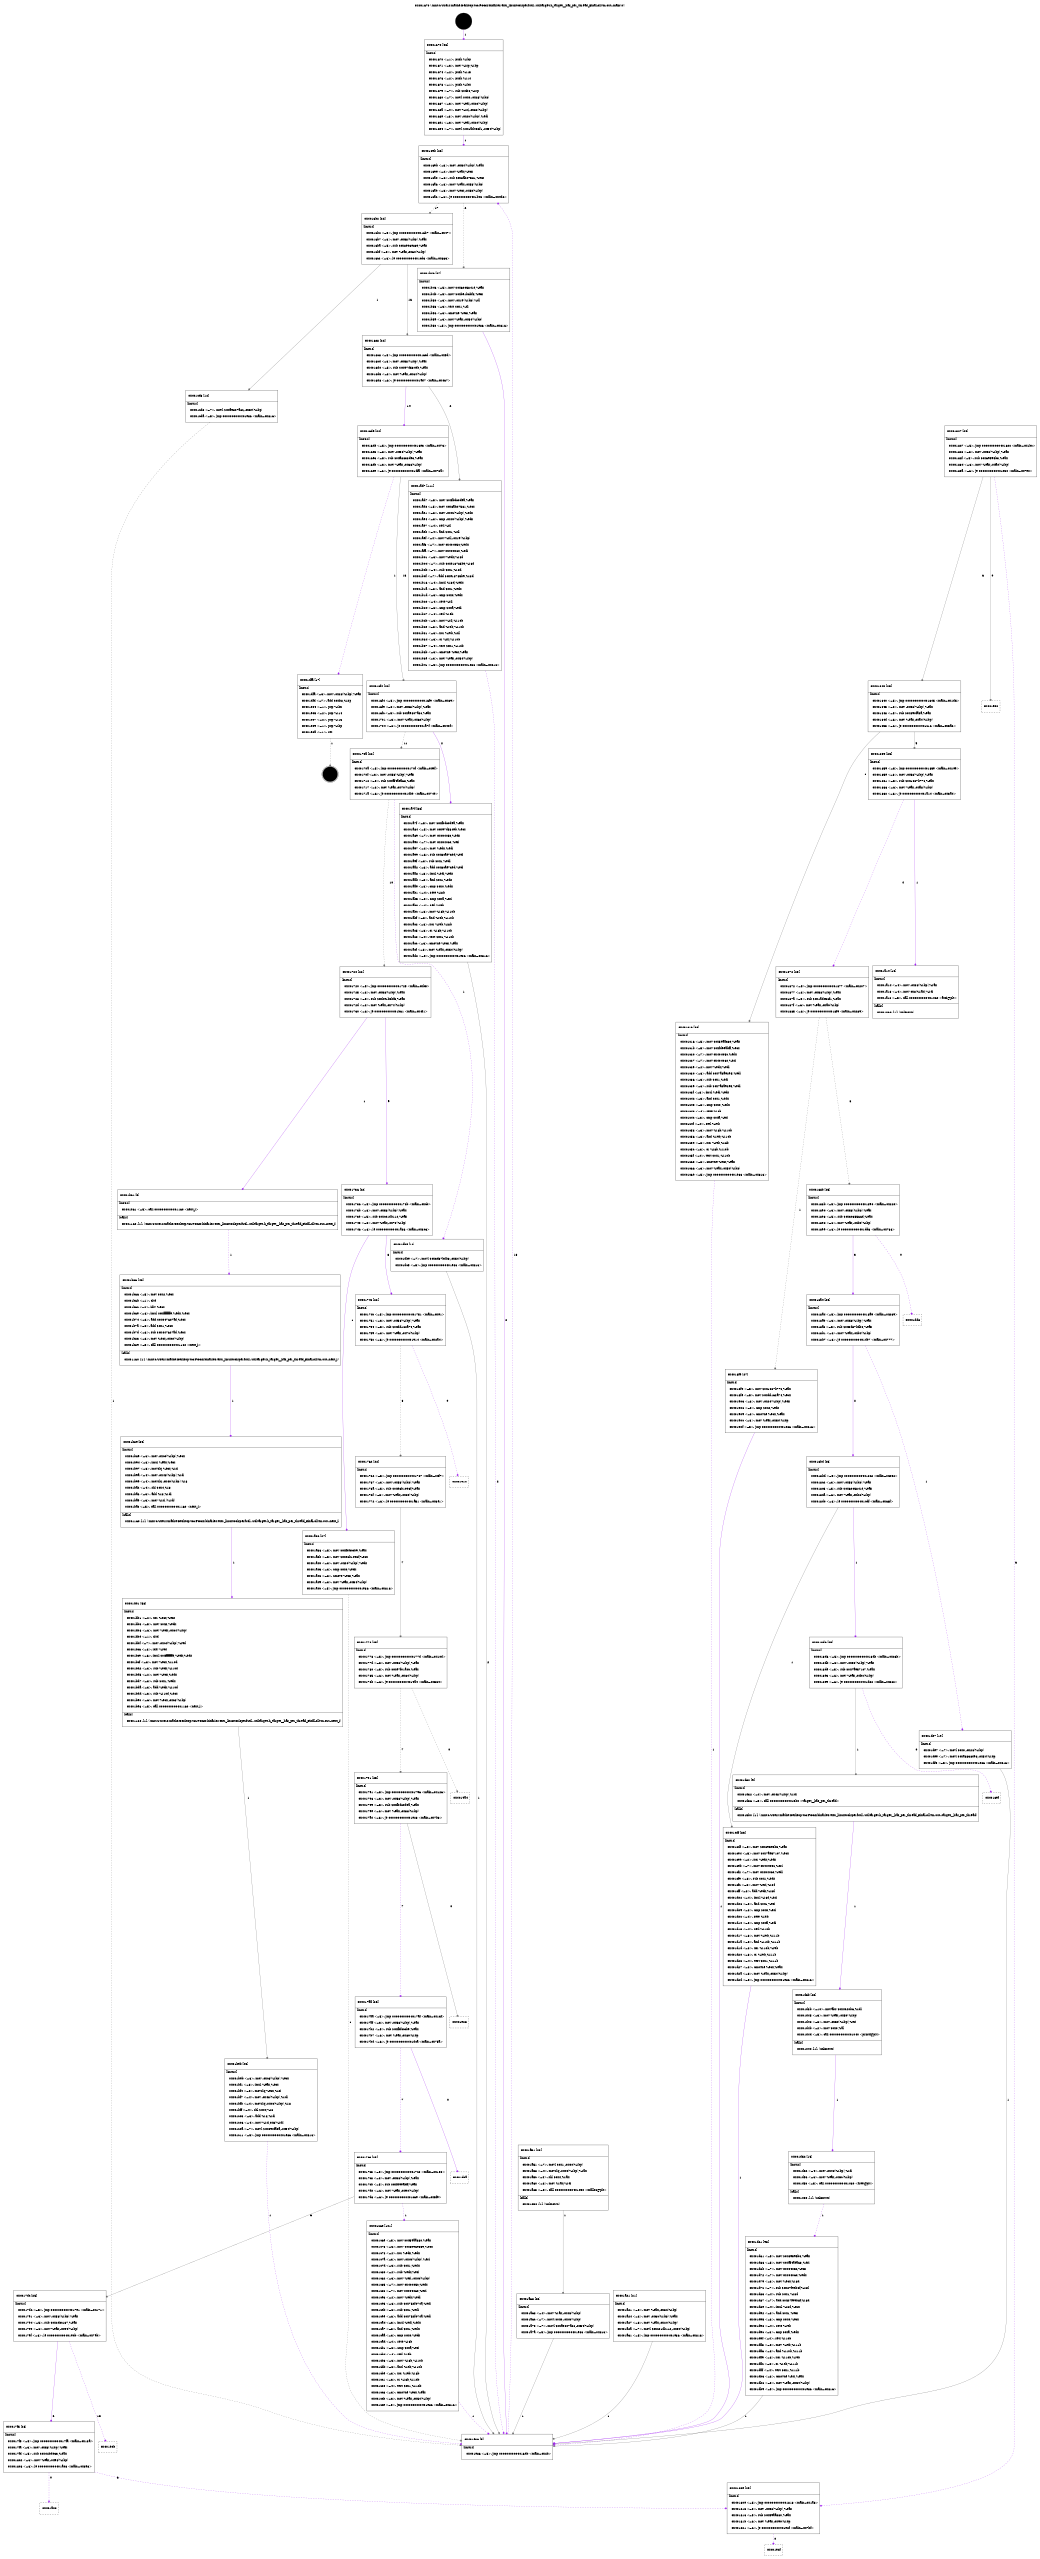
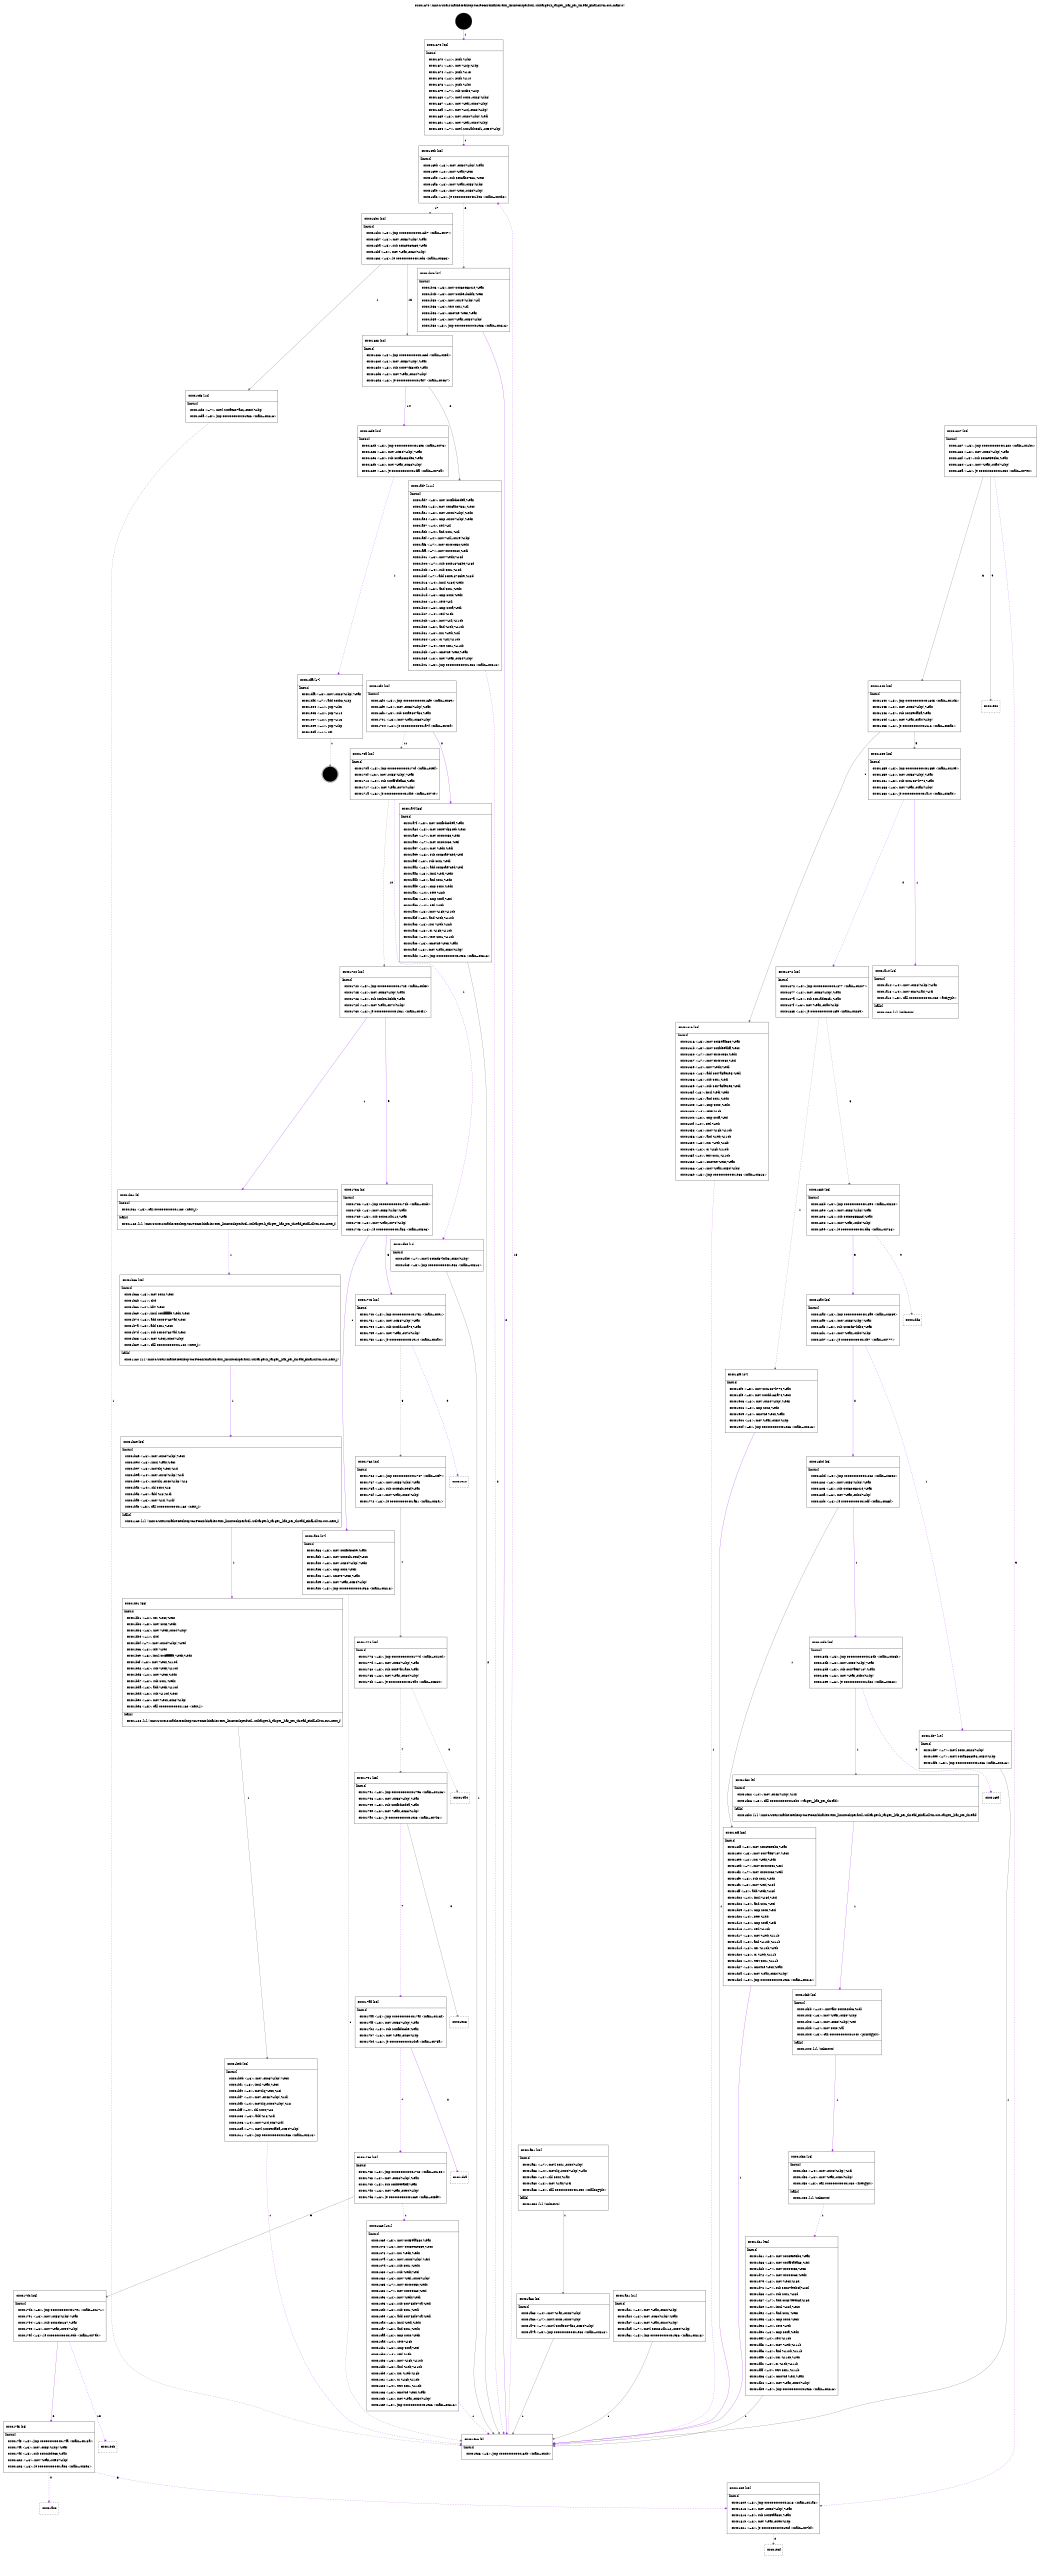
edge "0x4016de [22]" -> "0x4016f4 [22]": removed, label "13"
